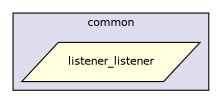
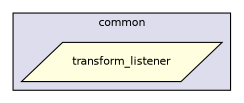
node "listener_listener": label "listener_listener" -> "transform_listener"
